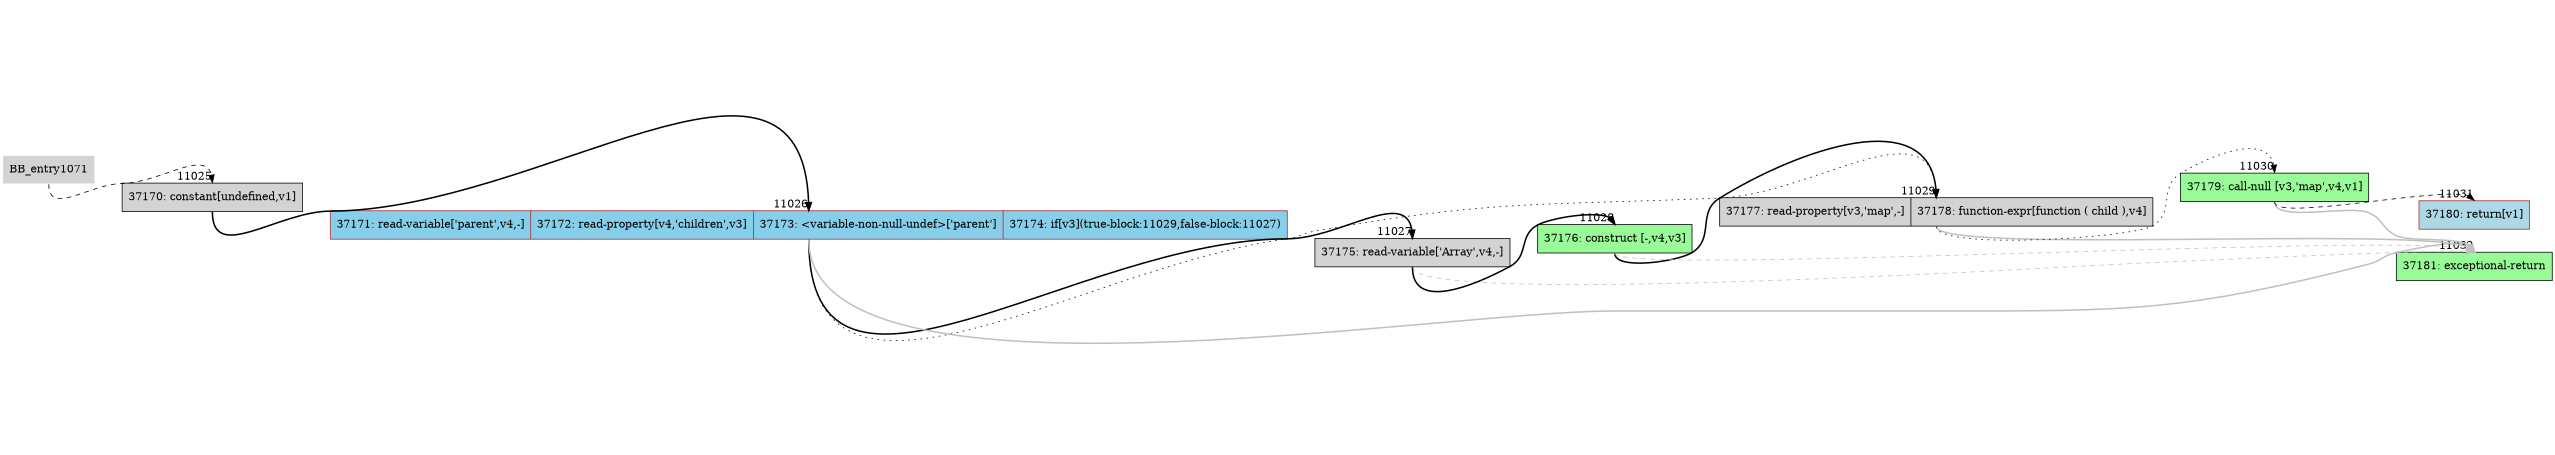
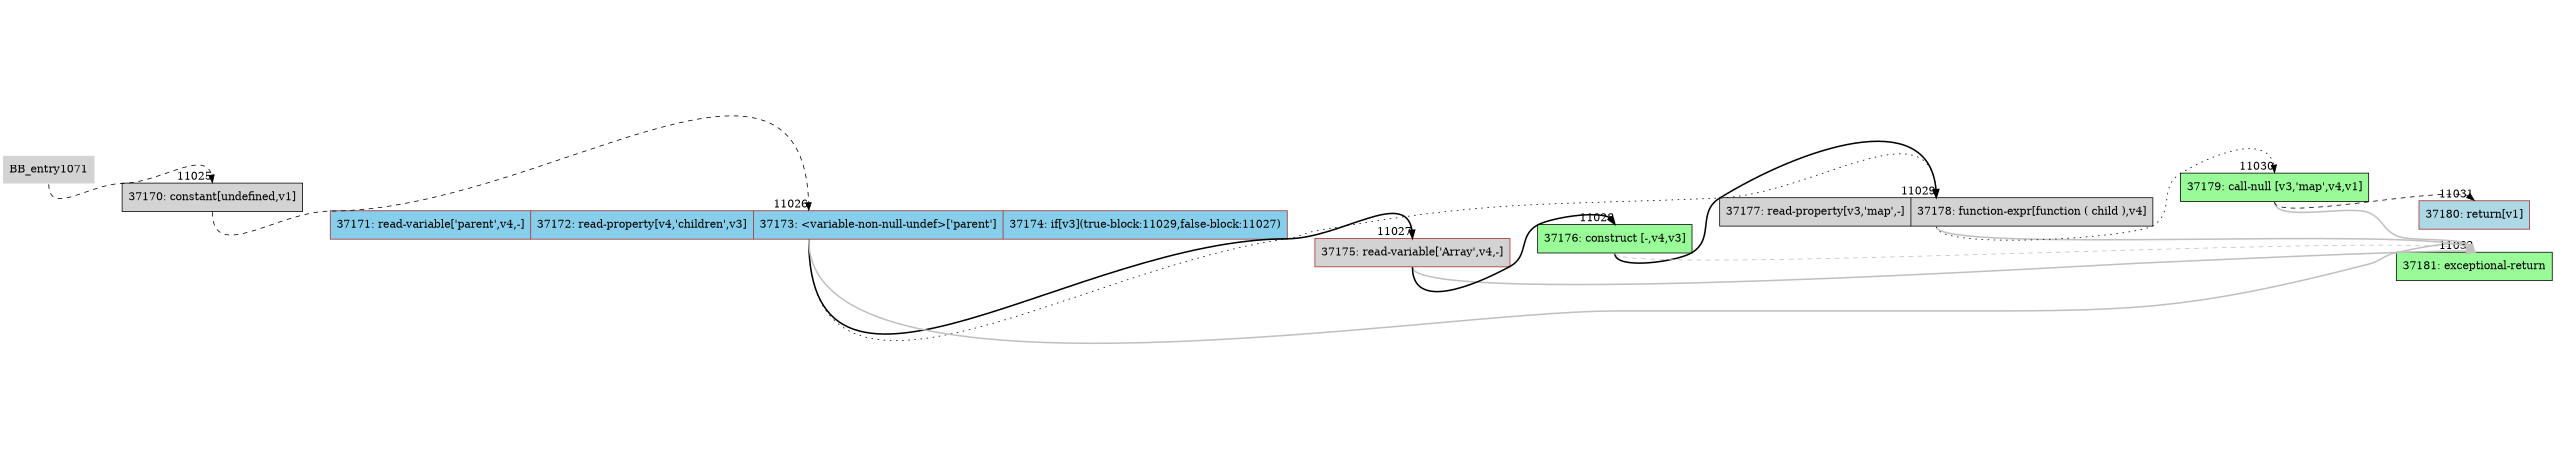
edge "37170: constant[undefined,v1]" -> "37171: read-variable['parent',v4,-]": style bold -> dashed
node "37175: read-variable['Array',v4,-]": color black -> brown
edge "37175: read-variable['Array',v4,-]" -> "37181: exceptional-return": style dashed -> bold
